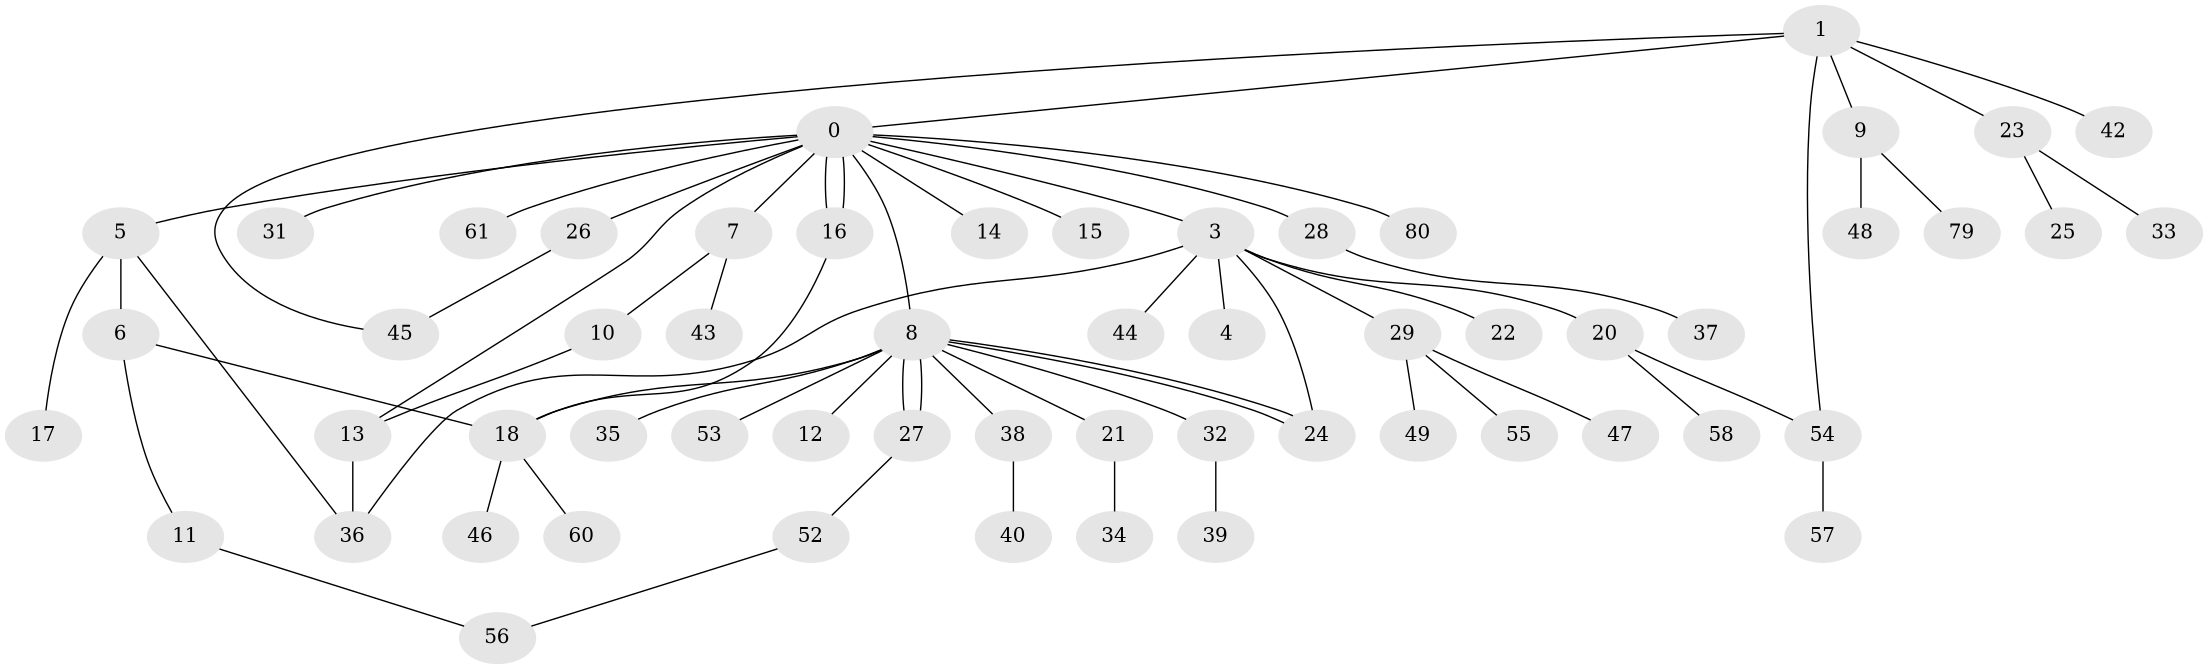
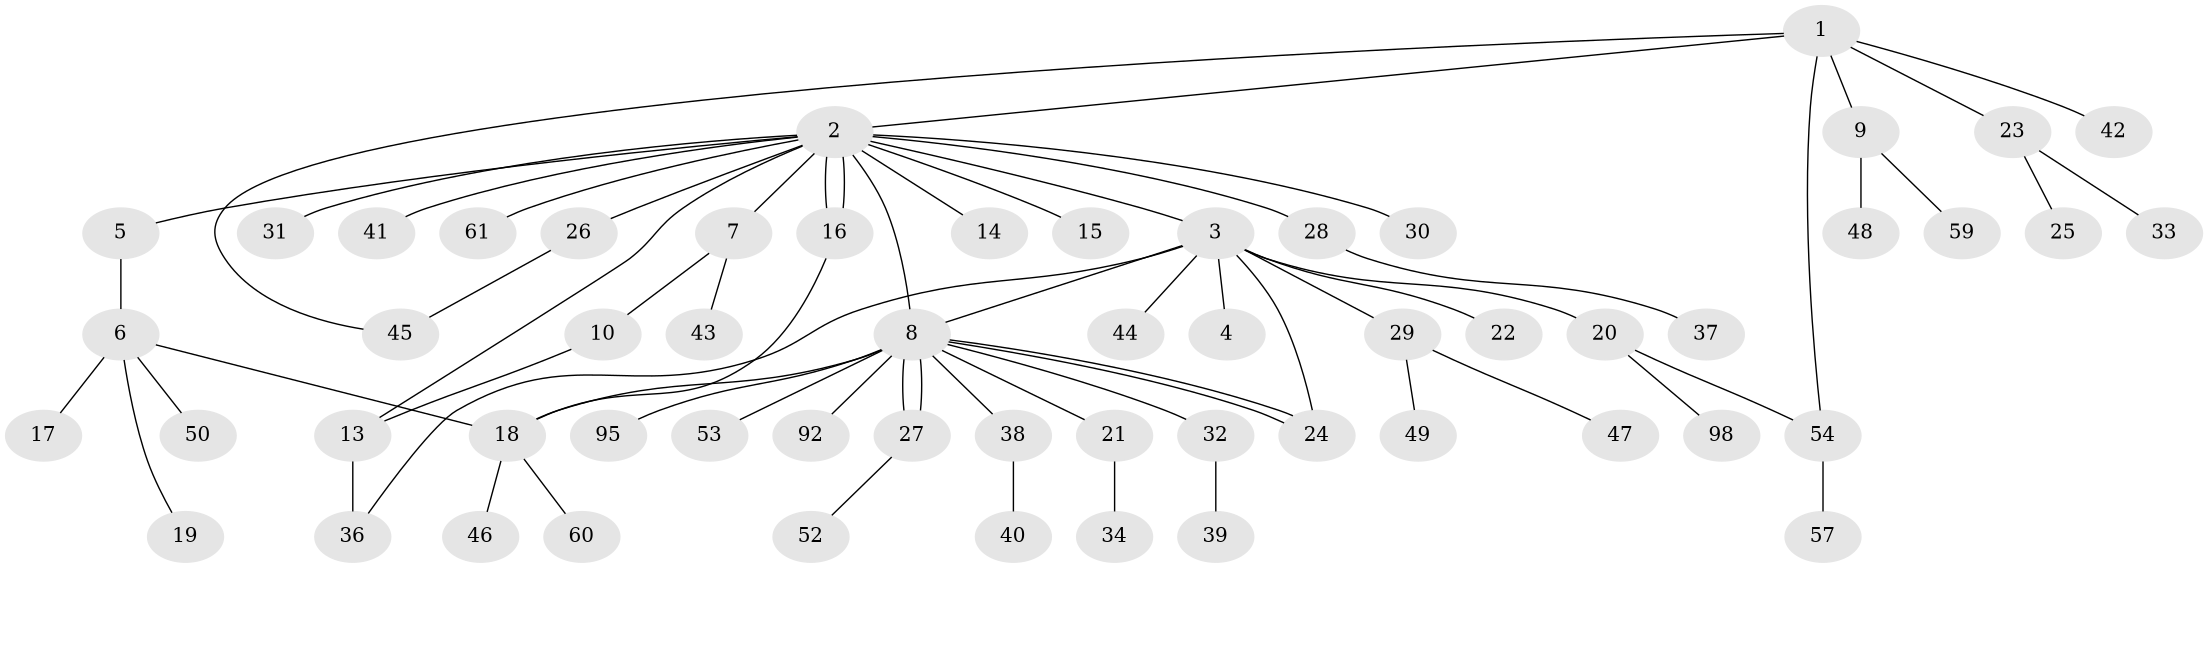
node "0": label "0" -> "2"
node "41": added
node "80": label "80" -> "30"
node "79": label "79" -> "59"
edge "3" -- "8": added
edge "5" -- "17": now "6" -- "17"
edge "5" -- "36": removed
node "50": added
node "35": label "35" -> "95"
node "12": label "12" -> "92"
node "55": removed
node "58": label "58" -> "98"
node "11": label "11" -> "19"
node "56": removed
